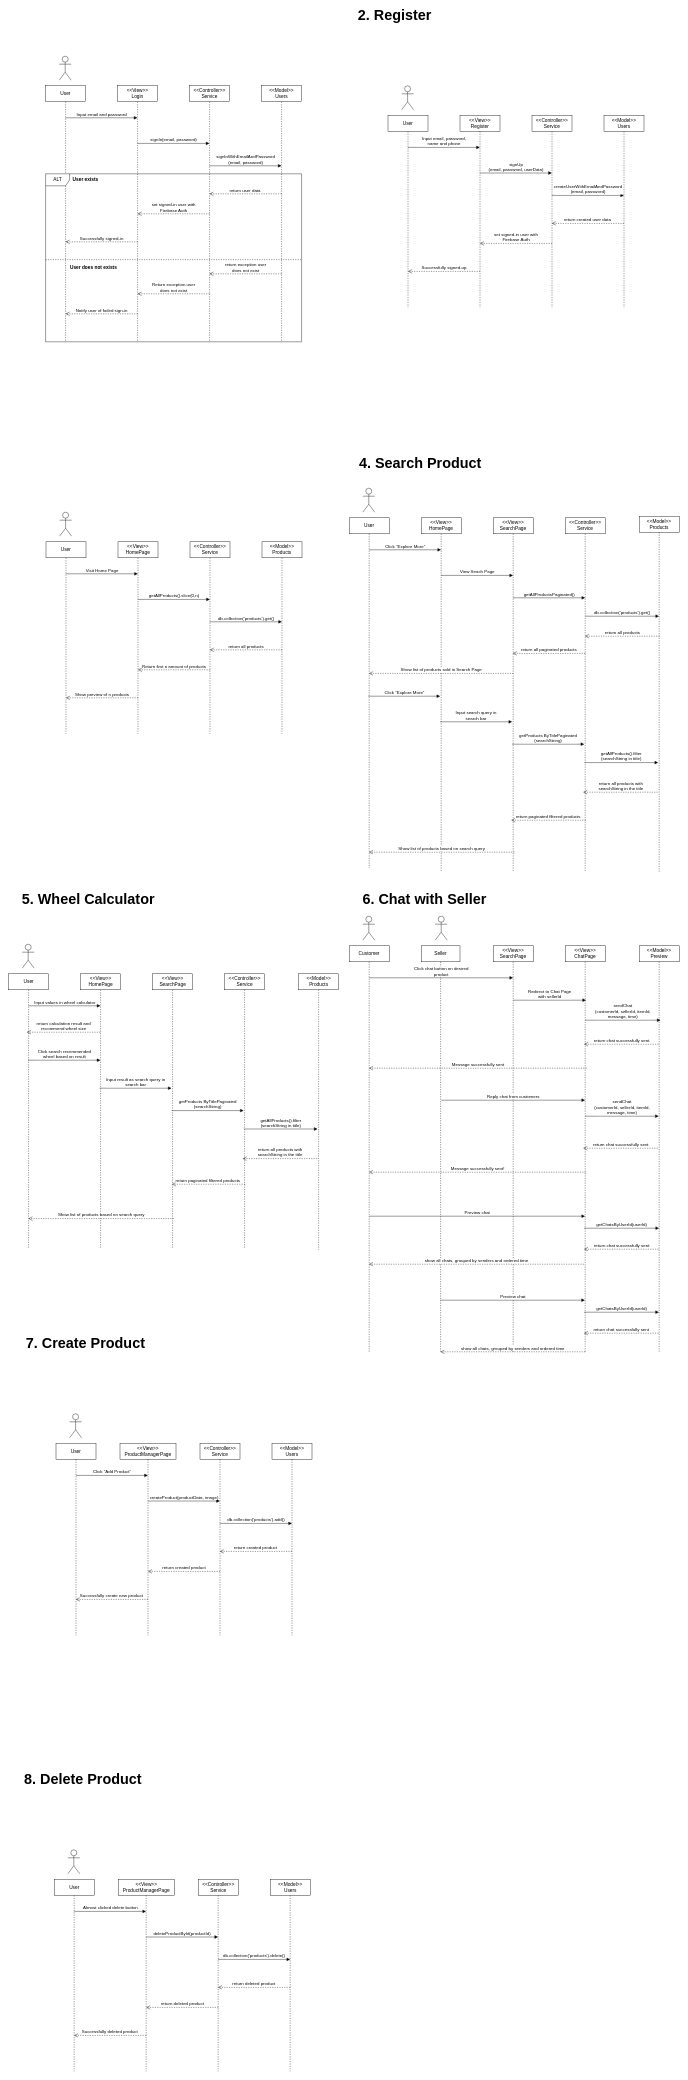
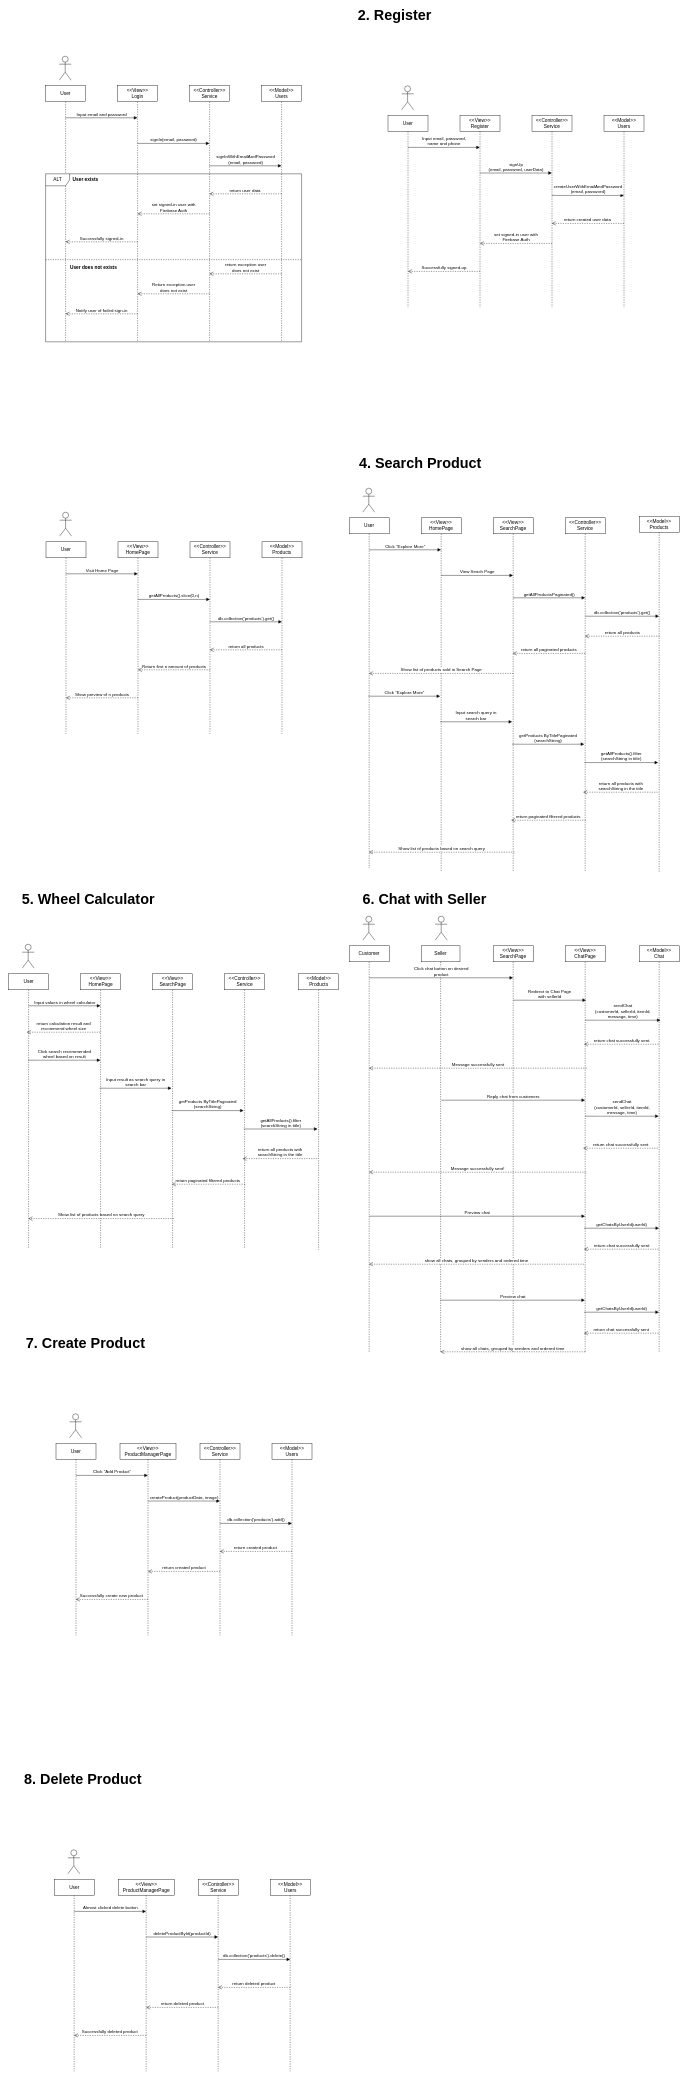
node "<<Model>> Preview": label "<<Model>> Preview" -> "<<Model>> Chat"
